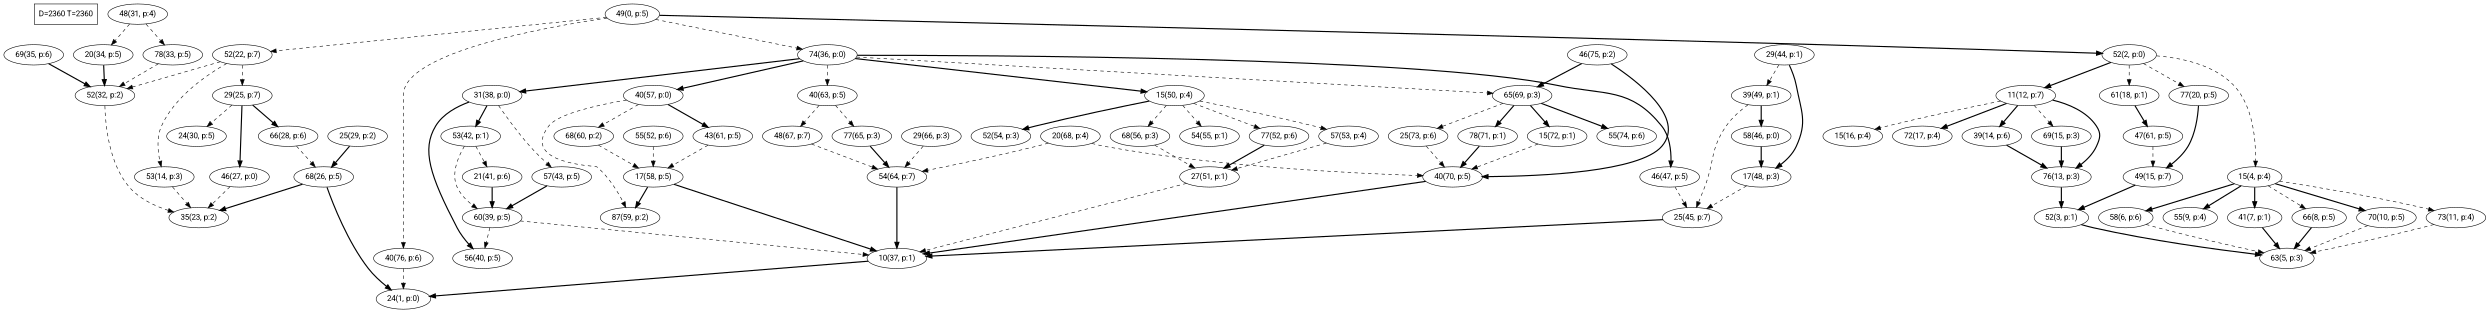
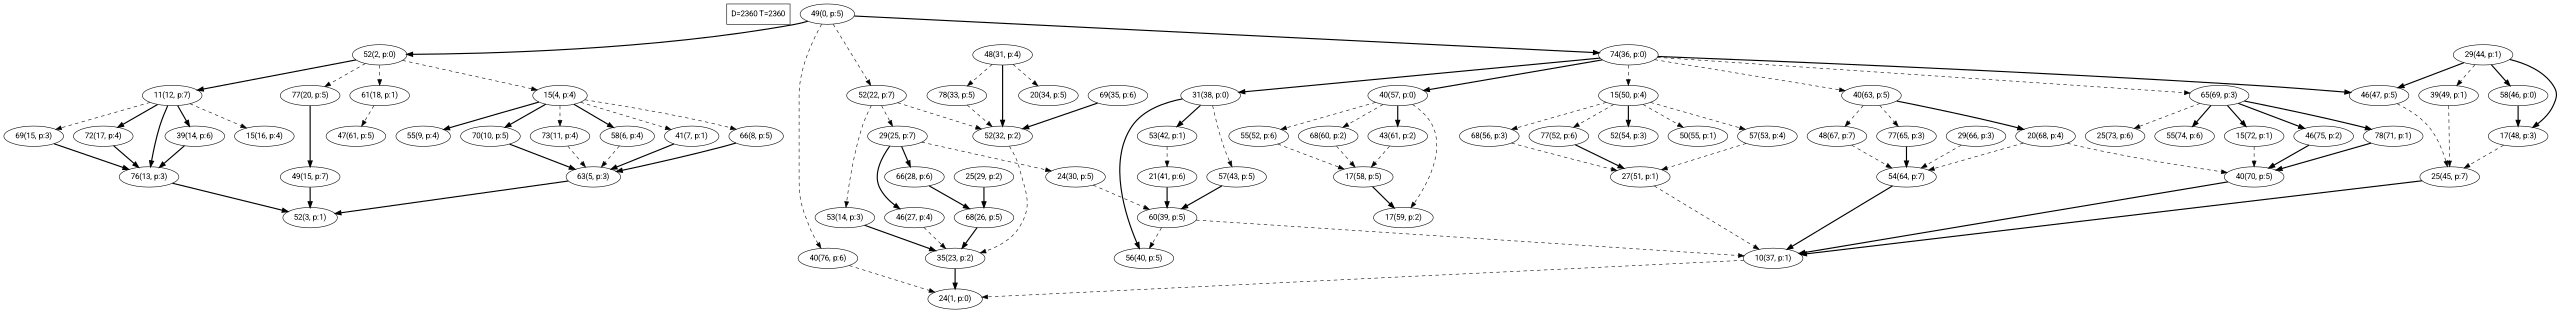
edge "49(0, p:5)" -> "74(36, p:0)": style dashed -> bold
edge "20(34, p:5)" -> "52(32, p:2)": now "48(31, p:4)" -> "52(32, p:2)"
edge "46(75, p:2)" -> "65(69, p:3)": reversed
edge "29(44, p:1)" -> "46(47, p:5)": added
edge "74(36, p:0)" -> "15(50, p:4)": style bold -> dashed
edge "39(49, p:1)" -> "58(46, p:0)": now "29(44, p:1)" -> "58(46, p:0)"
edge "61(18, p:1)" -> "47(61, p:5)": style bold -> dashed
edge "40(63, p:5)" -> "20(68, p:4)": added
edge "40(57, p:0)" -> "55(52, p:6)": added
node "43(61, p:5)": label "43(61, p:5)" -> "43(61, p:2)"
node "54(55, p:1)": label "54(55, p:1)" -> "50(55, p:1)"
edge "25(73, p:6)" -> "40(70, p:5)": removed
edge "47(61, p:5)" -> "49(15, p:7)": removed
edge "72(17, p:4)" -> "76(13, p:3)": added
edge "66(28, p:6)" -> "68(26, p:5)": style dashed -> bold
node "46(27, p:0)": label "46(27, p:0)" -> "46(27, p:4)"
edge "53(42, p:1)" -> "60(39, p:5)": now "24(30, p:5)" -> "60(39, p:5)"
edge "53(14, p:3)" -> "35(23, p:2)": style dashed -> bold
edge "15(4, p:4)" -> "41(7, p:1)": style bold -> dashed
edge "17(58, p:5)" -> "10(37, p:1)": removed
node "87(59, p:2)": label "87(59, p:2)" -> "17(59, p:2)"
node "58(6, p:6)": label "58(6, p:6)" -> "58(6, p:4)"
edge "70(10, p:5)" -> "63(5, p:3)": style dashed -> bold
edge "68(26, p:5)" -> "24(1, p:0)": now "35(23, p:2)" -> "24(1, p:0)"
edge "52(3, p:1)" -> "63(5, p:3)": reversed
edge "10(37, p:1)" -> "24(1, p:0)": style bold -> dashed
